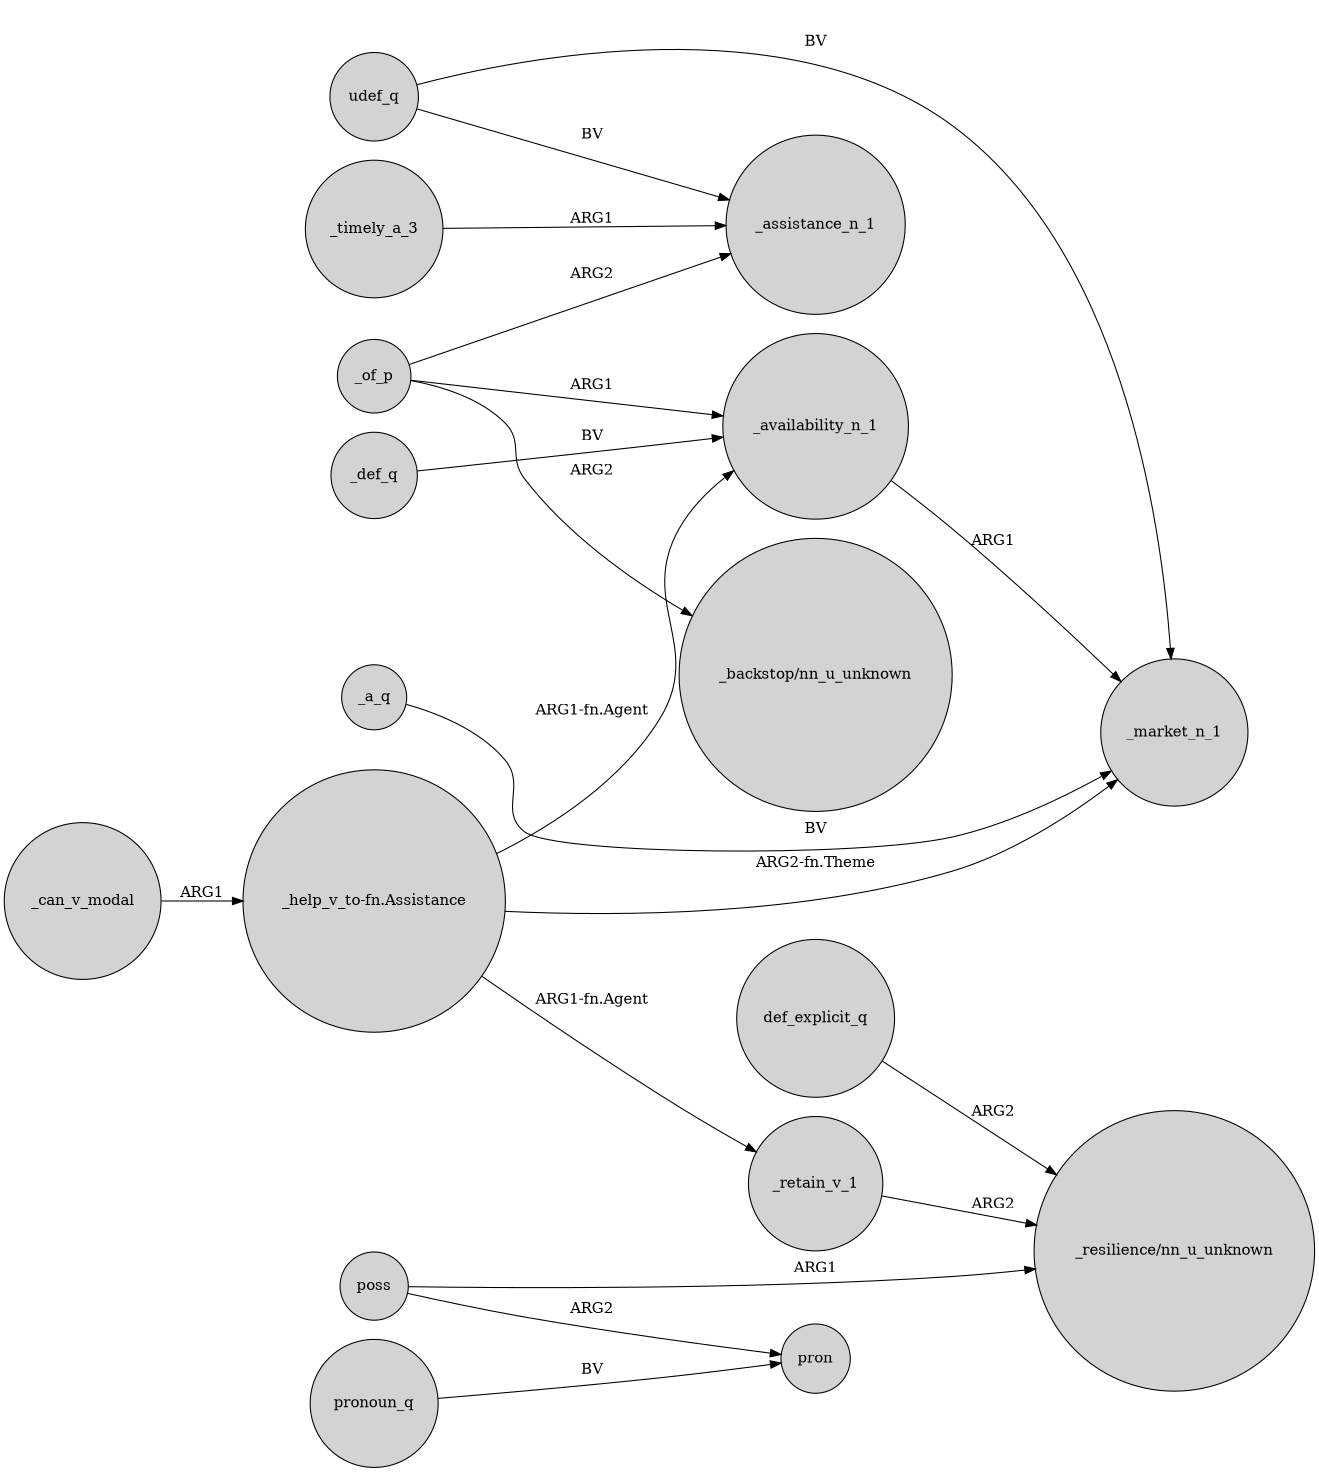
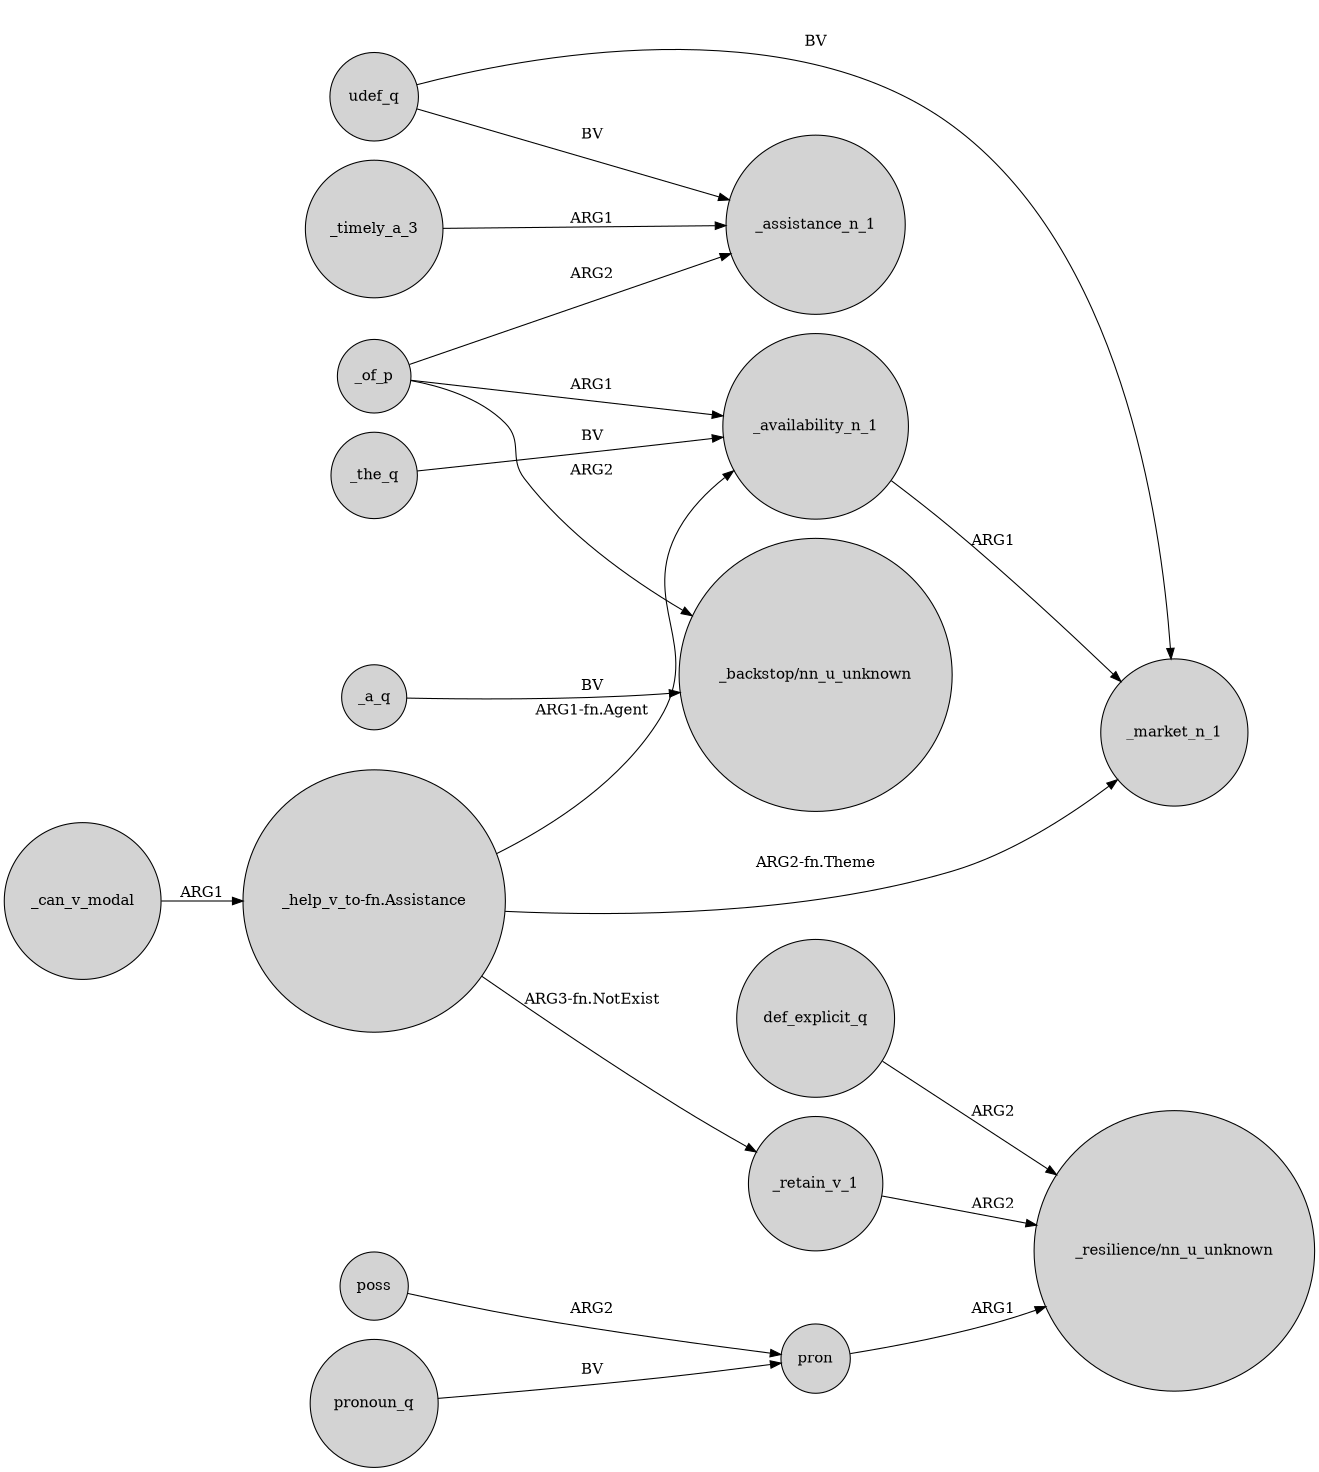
node "_def_q": label "_def_q" -> "_the_q"
edge "_a_q" -> "_market_n_1": now "_a_q" -> "_backstop/nn_u_unknown"
edge "_help_v_to-fn.Assistance" -> "_retain_v_1": label "ARG1-fn.Agent" -> "ARG3-fn.NotExist"
edge "poss" -> "_resilience/nn_u_unknown": now "pron" -> "_resilience/nn_u_unknown"
